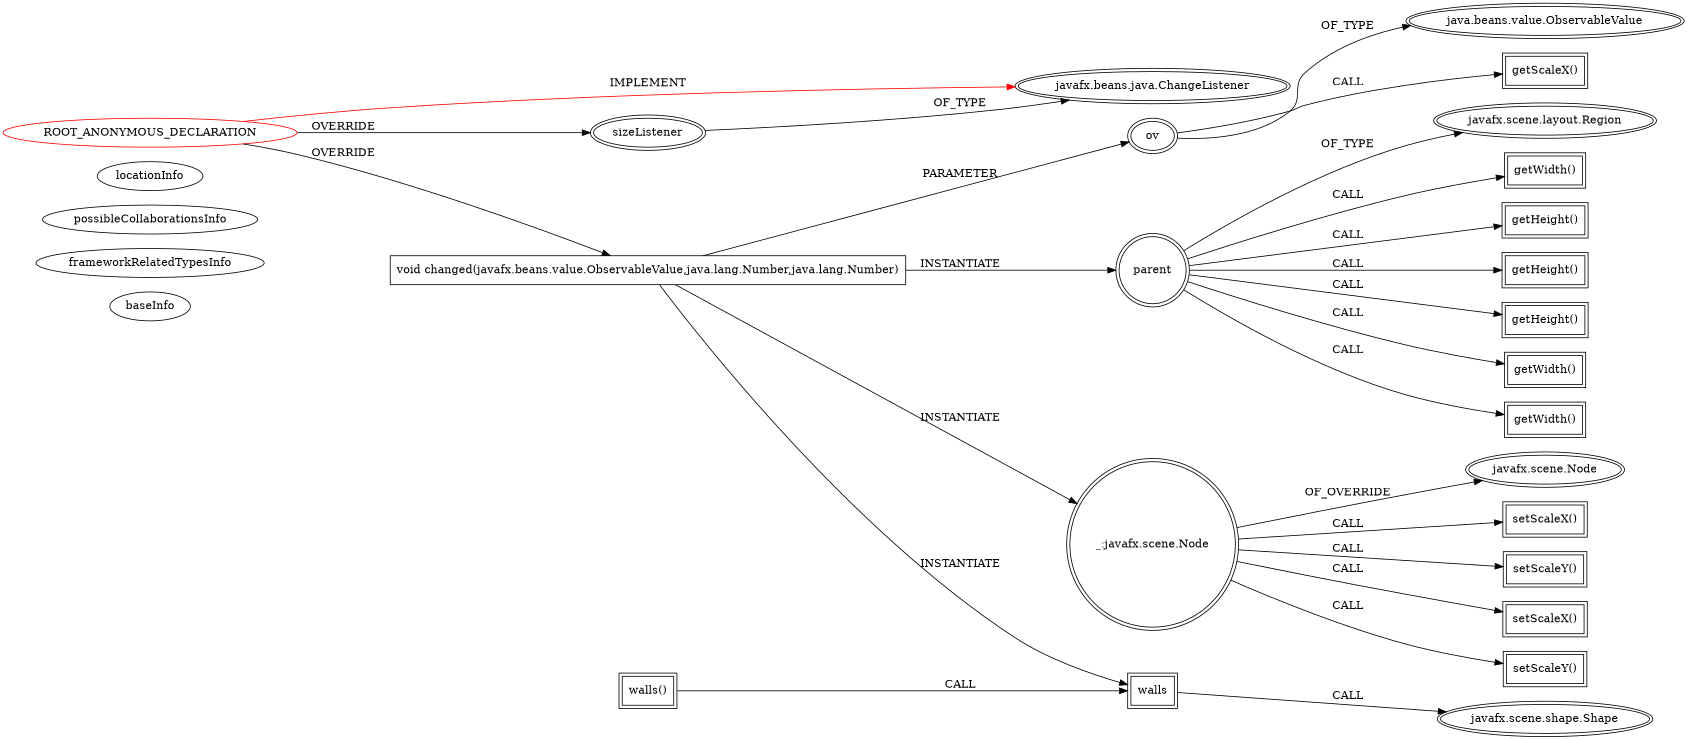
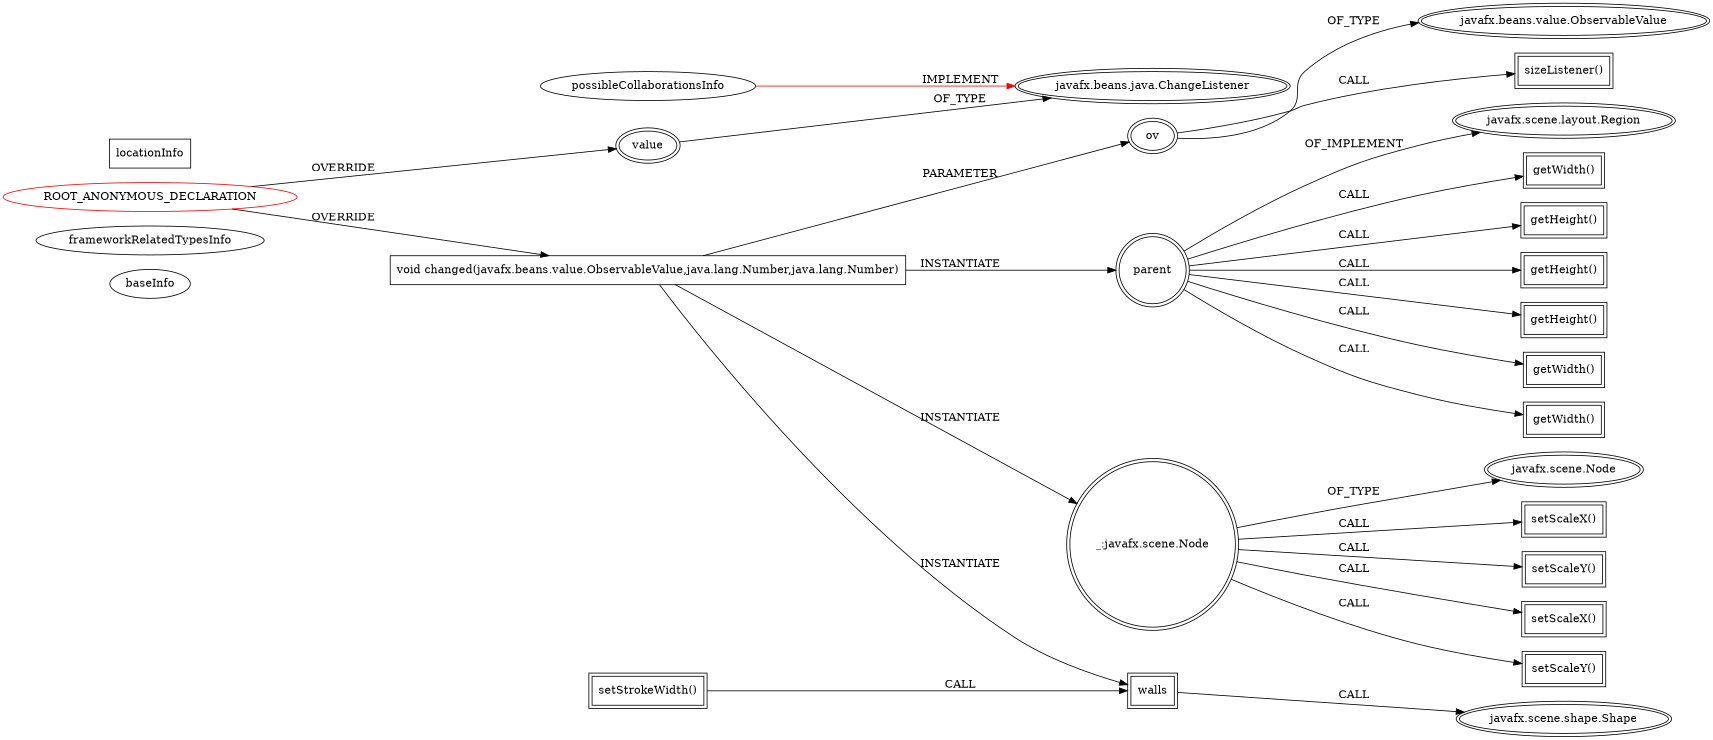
node "java.beans.value.ObservableValue": label "java.beans.value.ObservableValue" -> "javafx.beans.value.ObservableValue"
node "getScaleX()": label "getScaleX()" -> "sizeListener()"
edge "ROOT_ANONYMOUS_DECLARATION" -> "javafx.beans.java.ChangeListener": now "possibleCollaborationsInfo" -> "javafx.beans.java.ChangeListener"
node "sizeListener": label "sizeListener" -> "value"
edge "parent" -> "javafx.scene.layout.Region": label "OF_TYPE" -> "OF_IMPLEMENT"
node "locationInfo": shape ellipse -> box
edge "_:javafx.scene.Node" -> "javafx.scene.Node": label "OF_OVERRIDE" -> "OF_TYPE"
node "walls()": label "walls()" -> "setStrokeWidth()"
